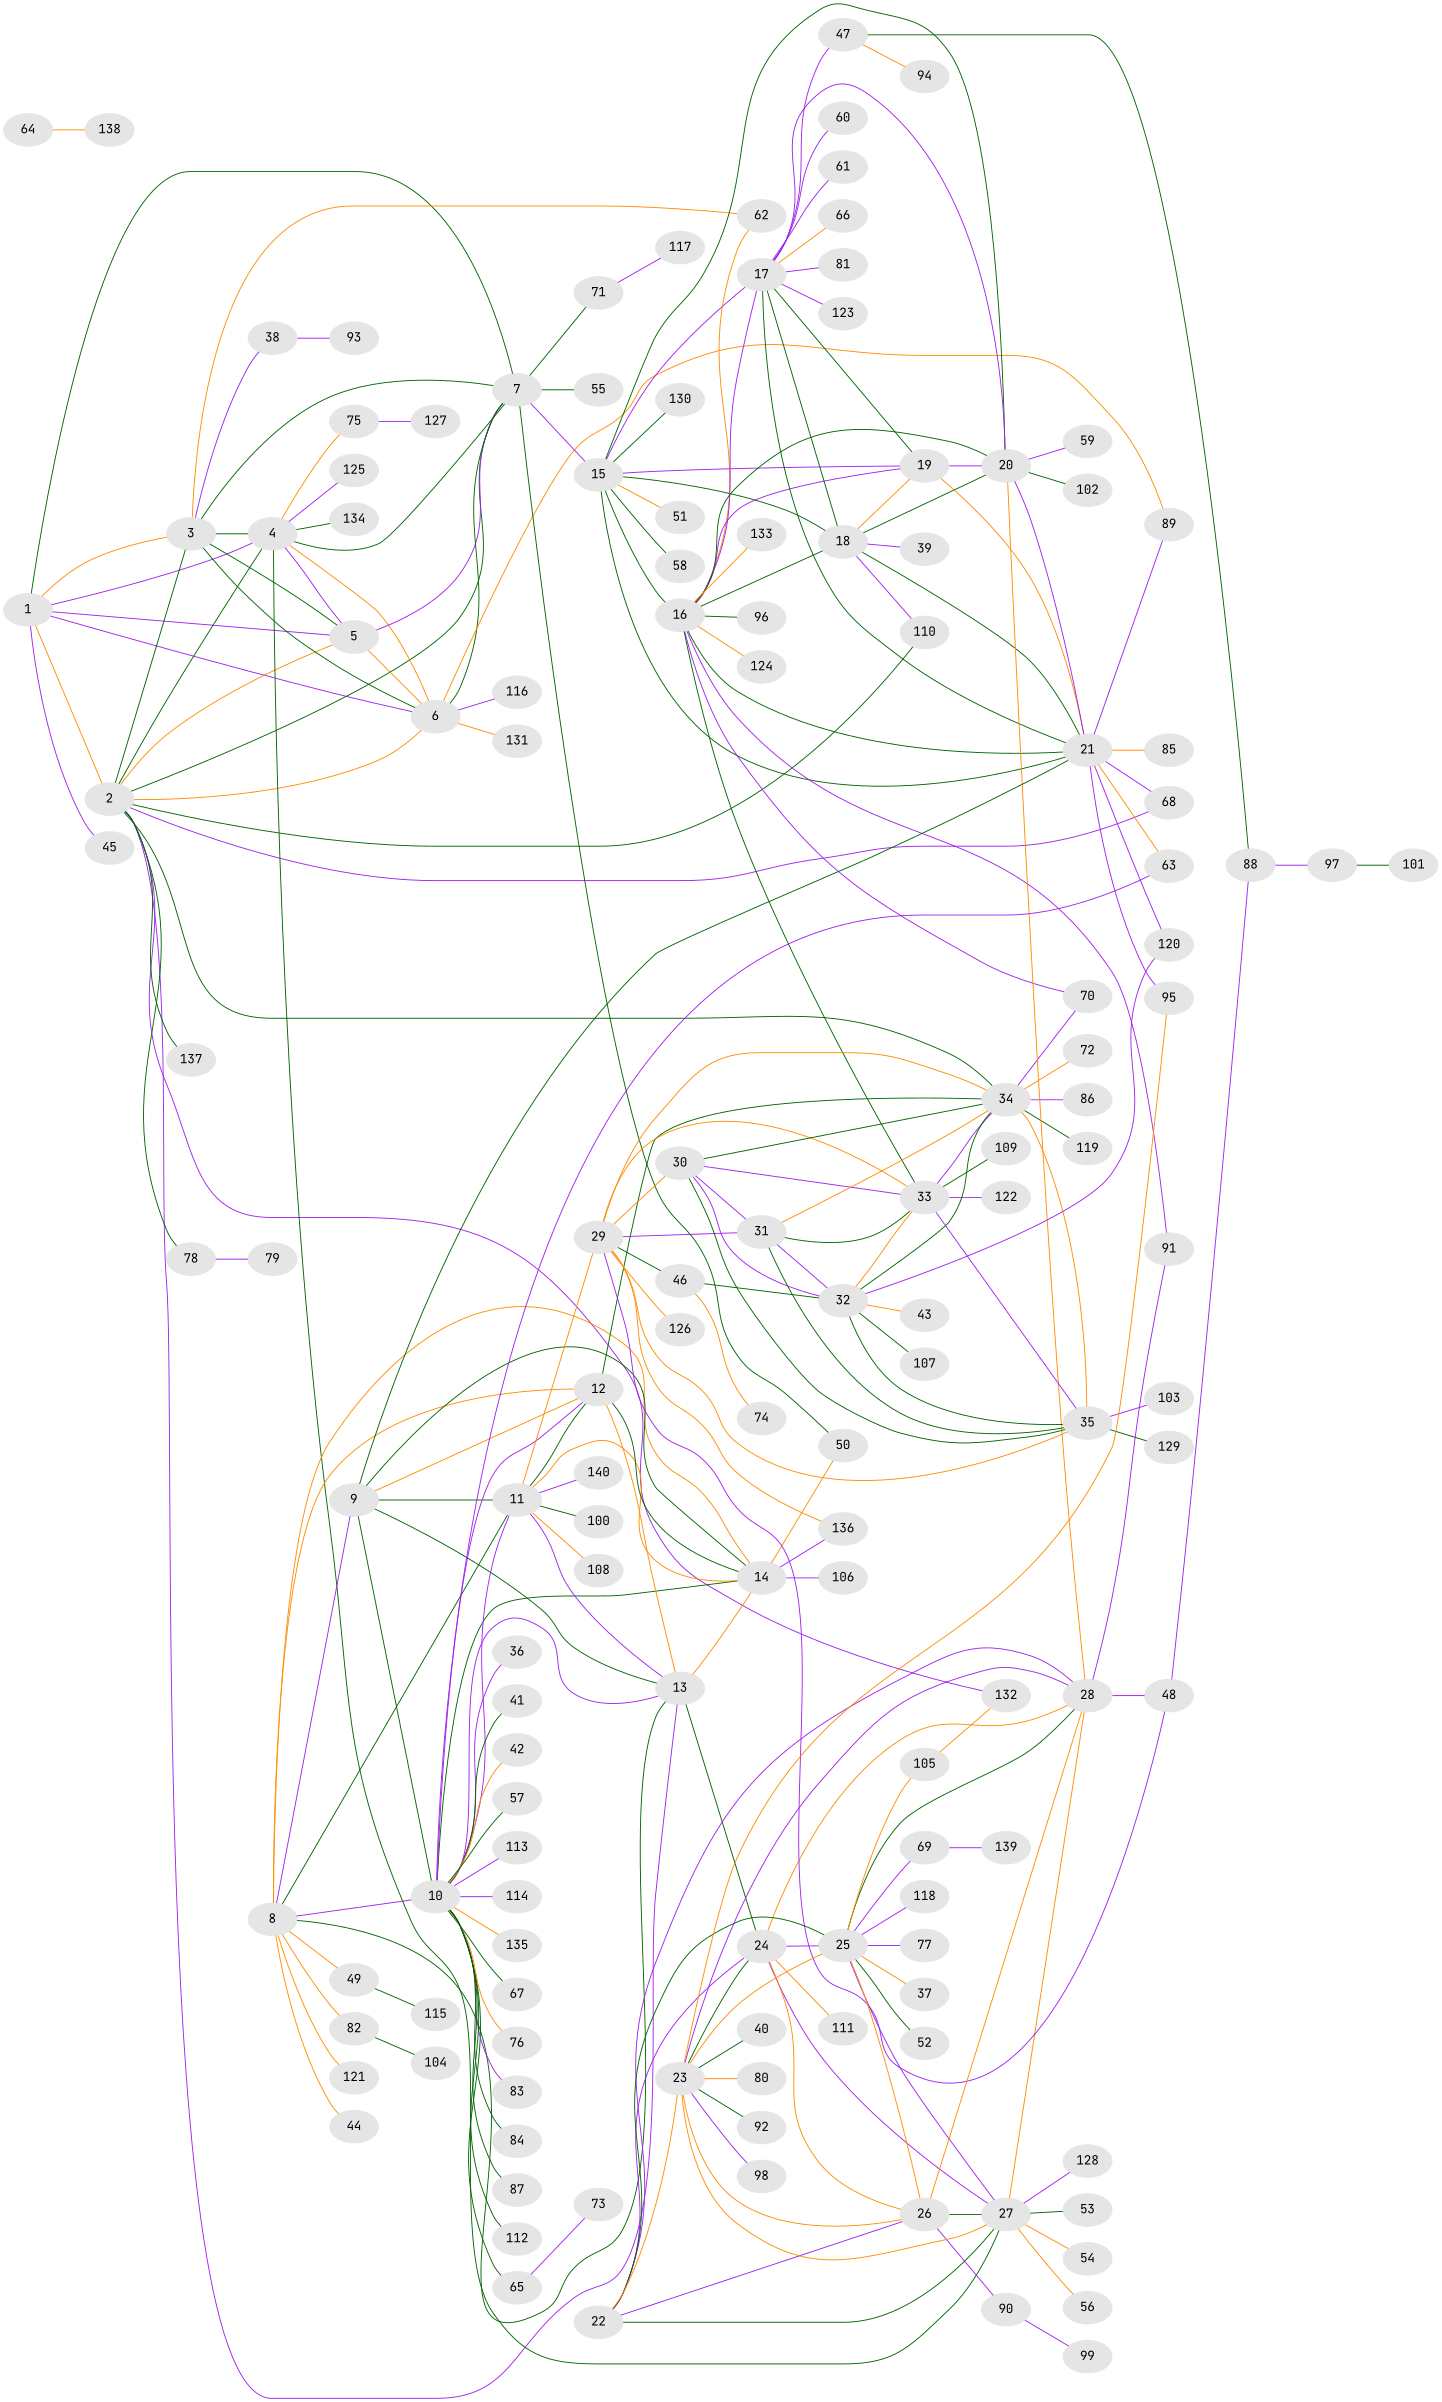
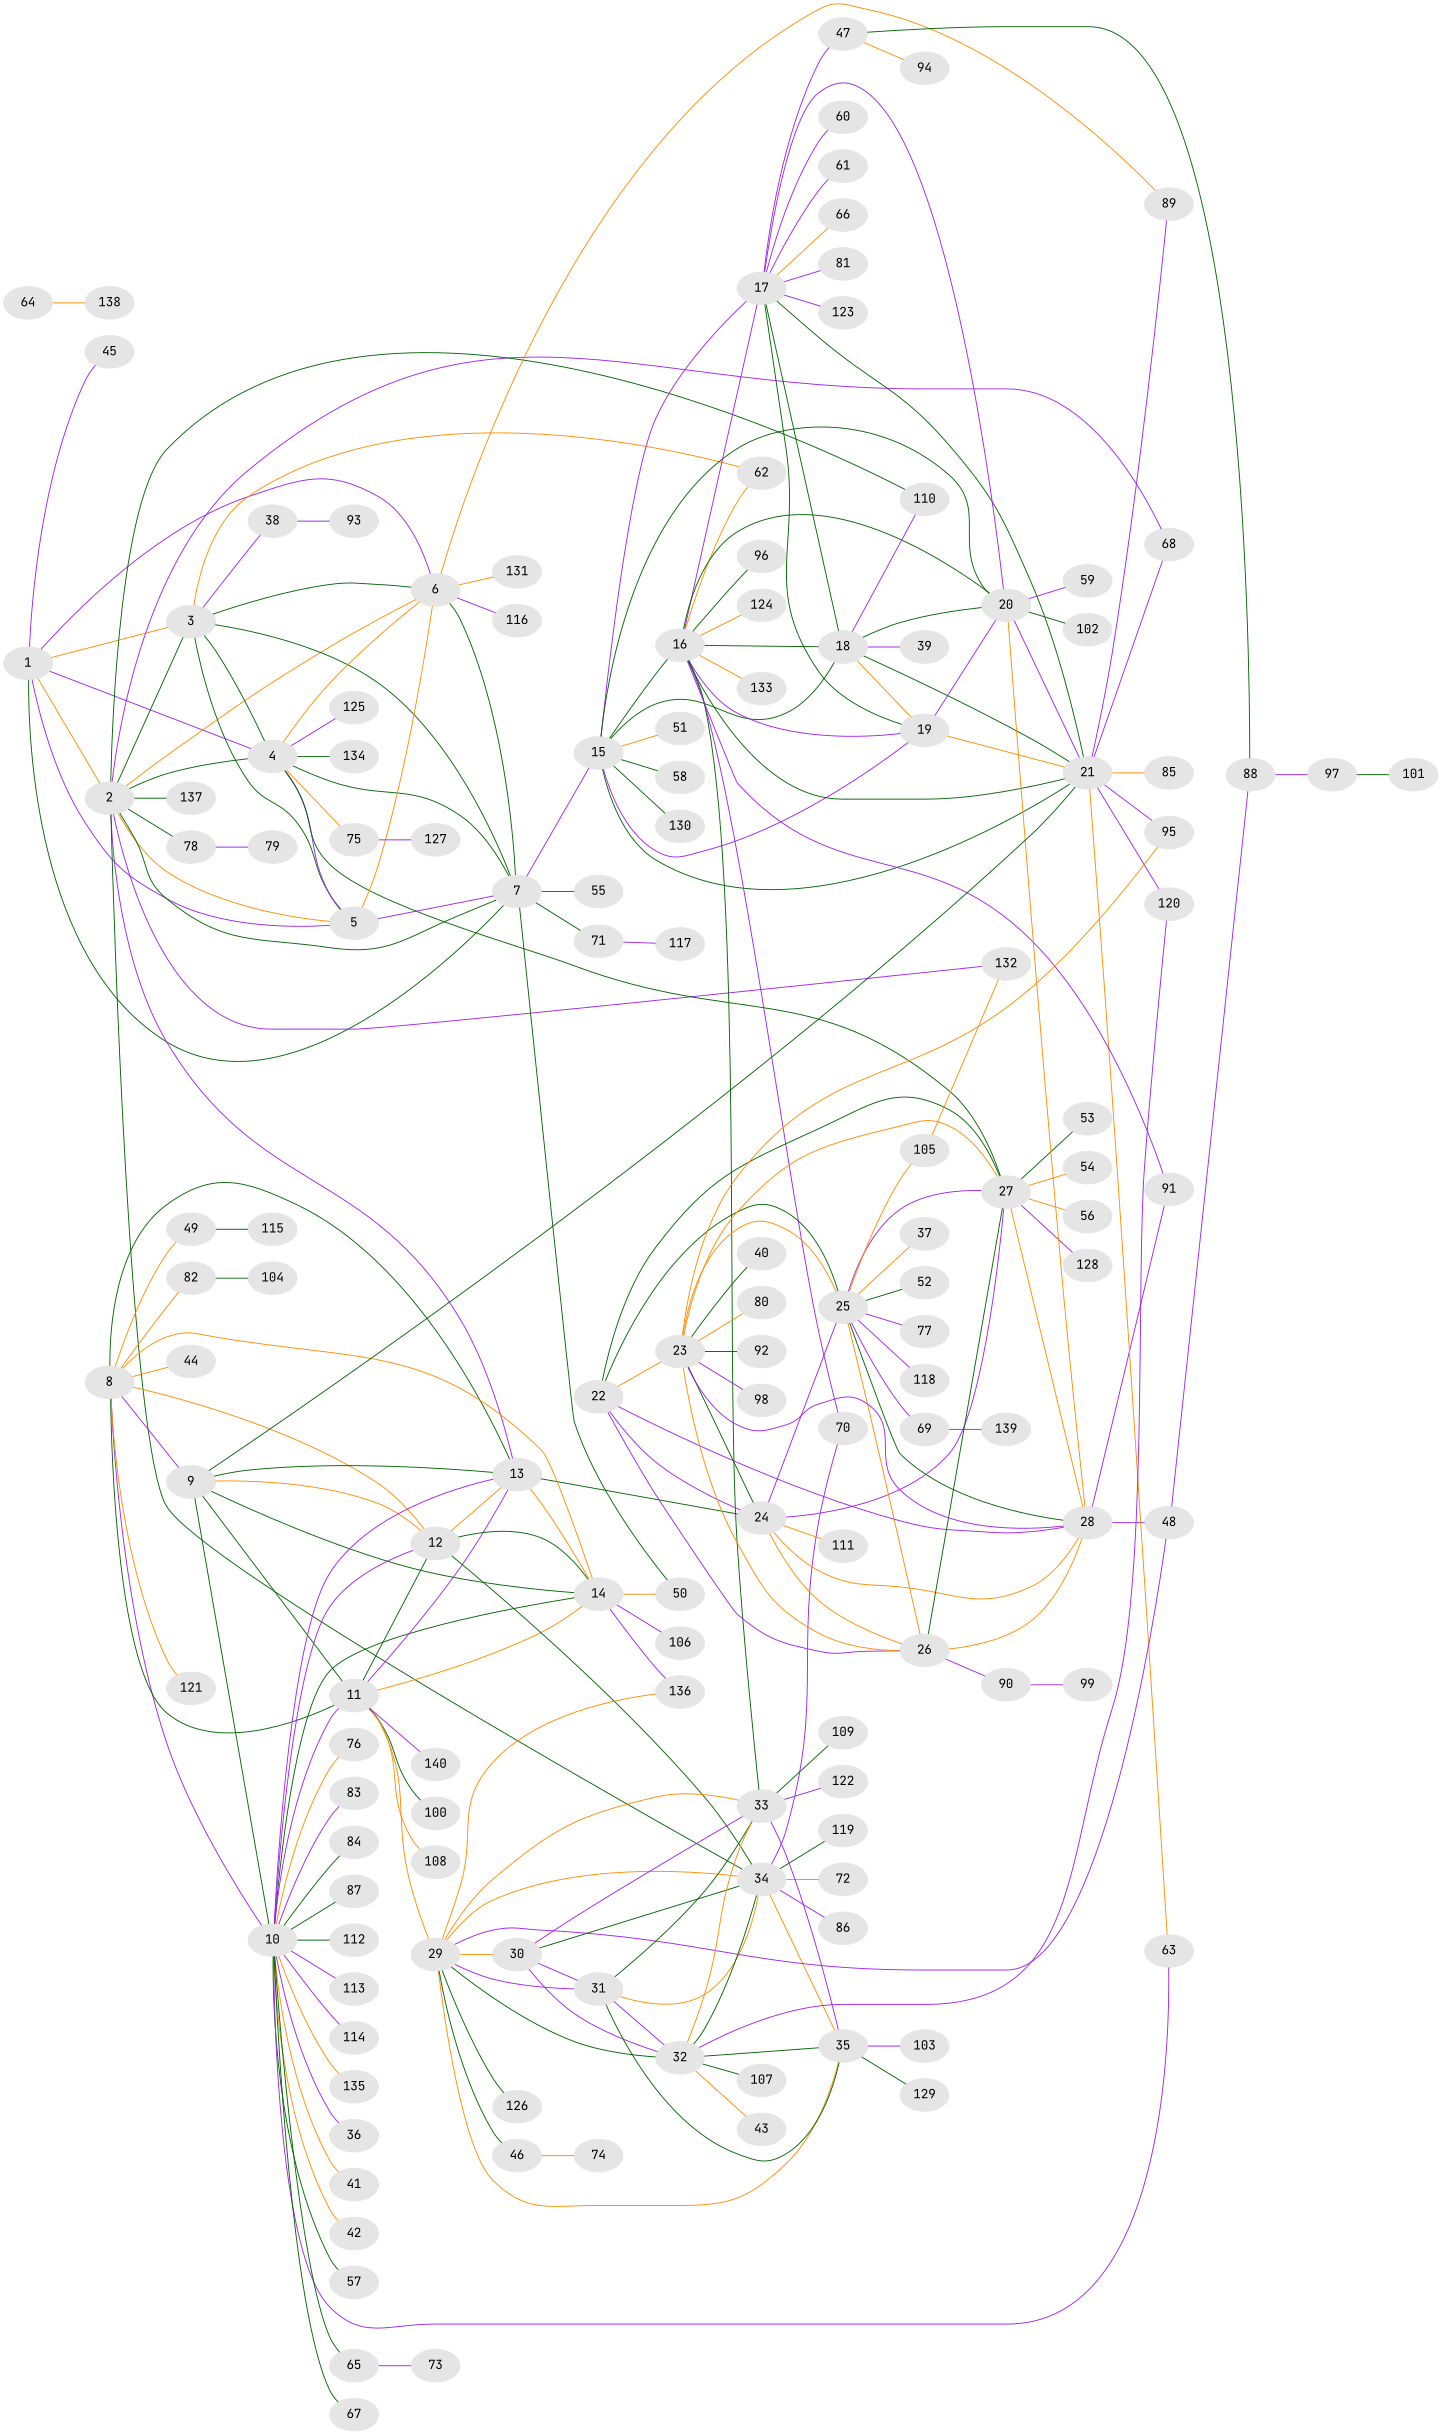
edge "34" -- "33": removed
edge "29" -- "126": color darkorange -> darkgreen
edge "46" -- "32": now "29" -- "32"
edge "30" -- "35": removed
edge "41" -- "10": color darkgreen -> darkorange
